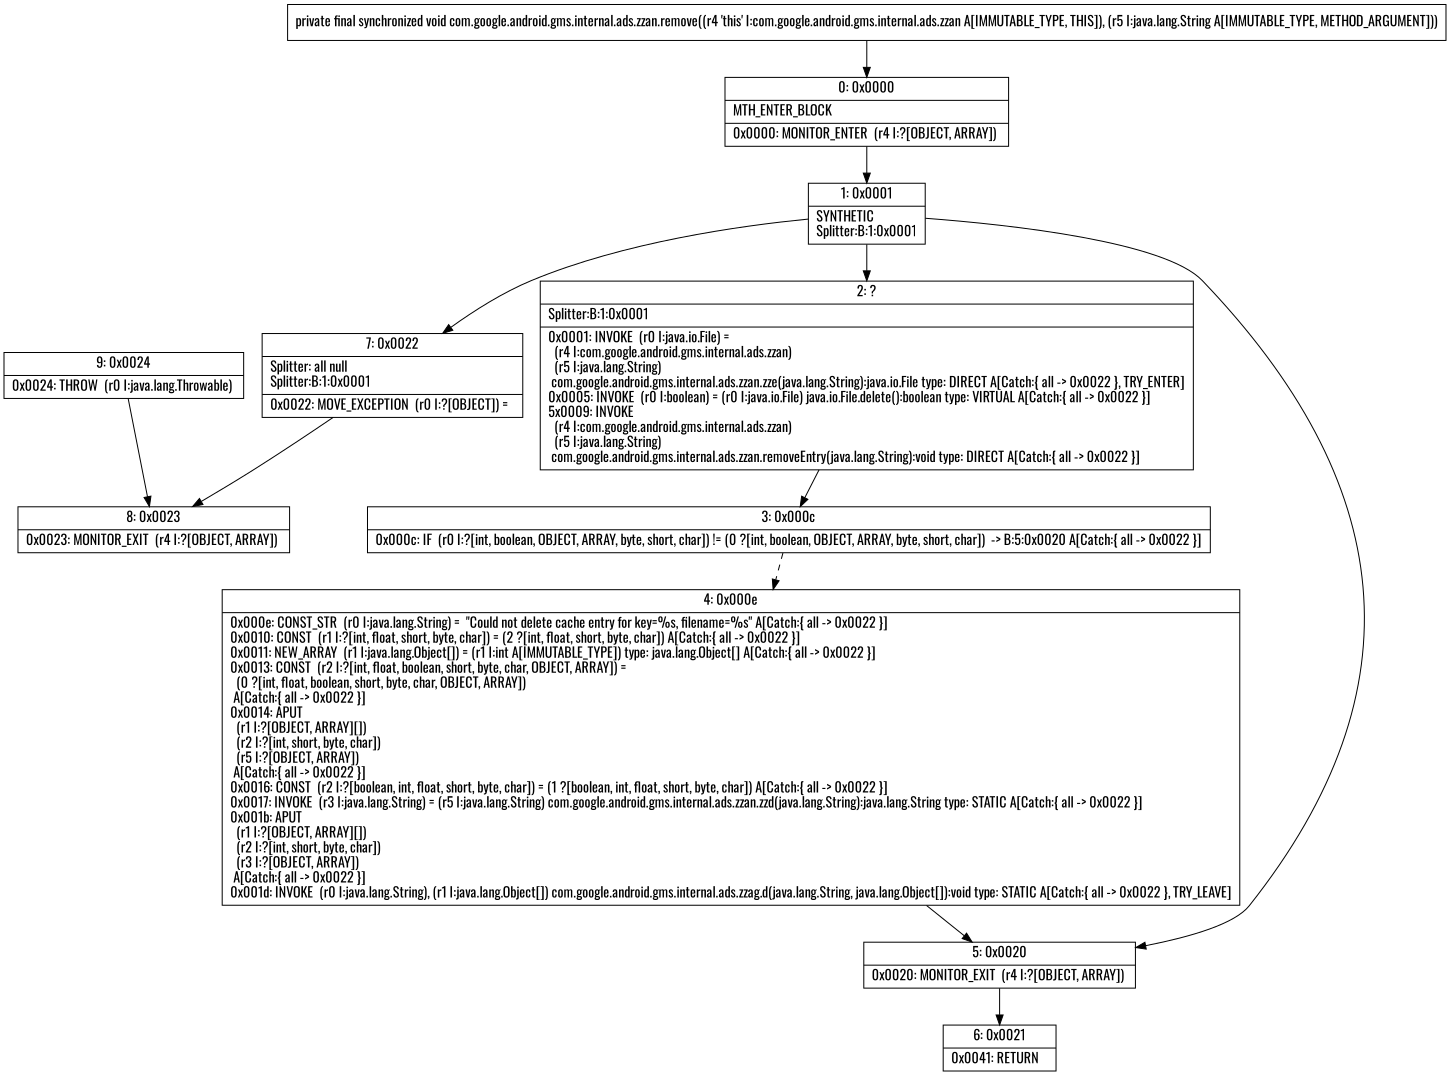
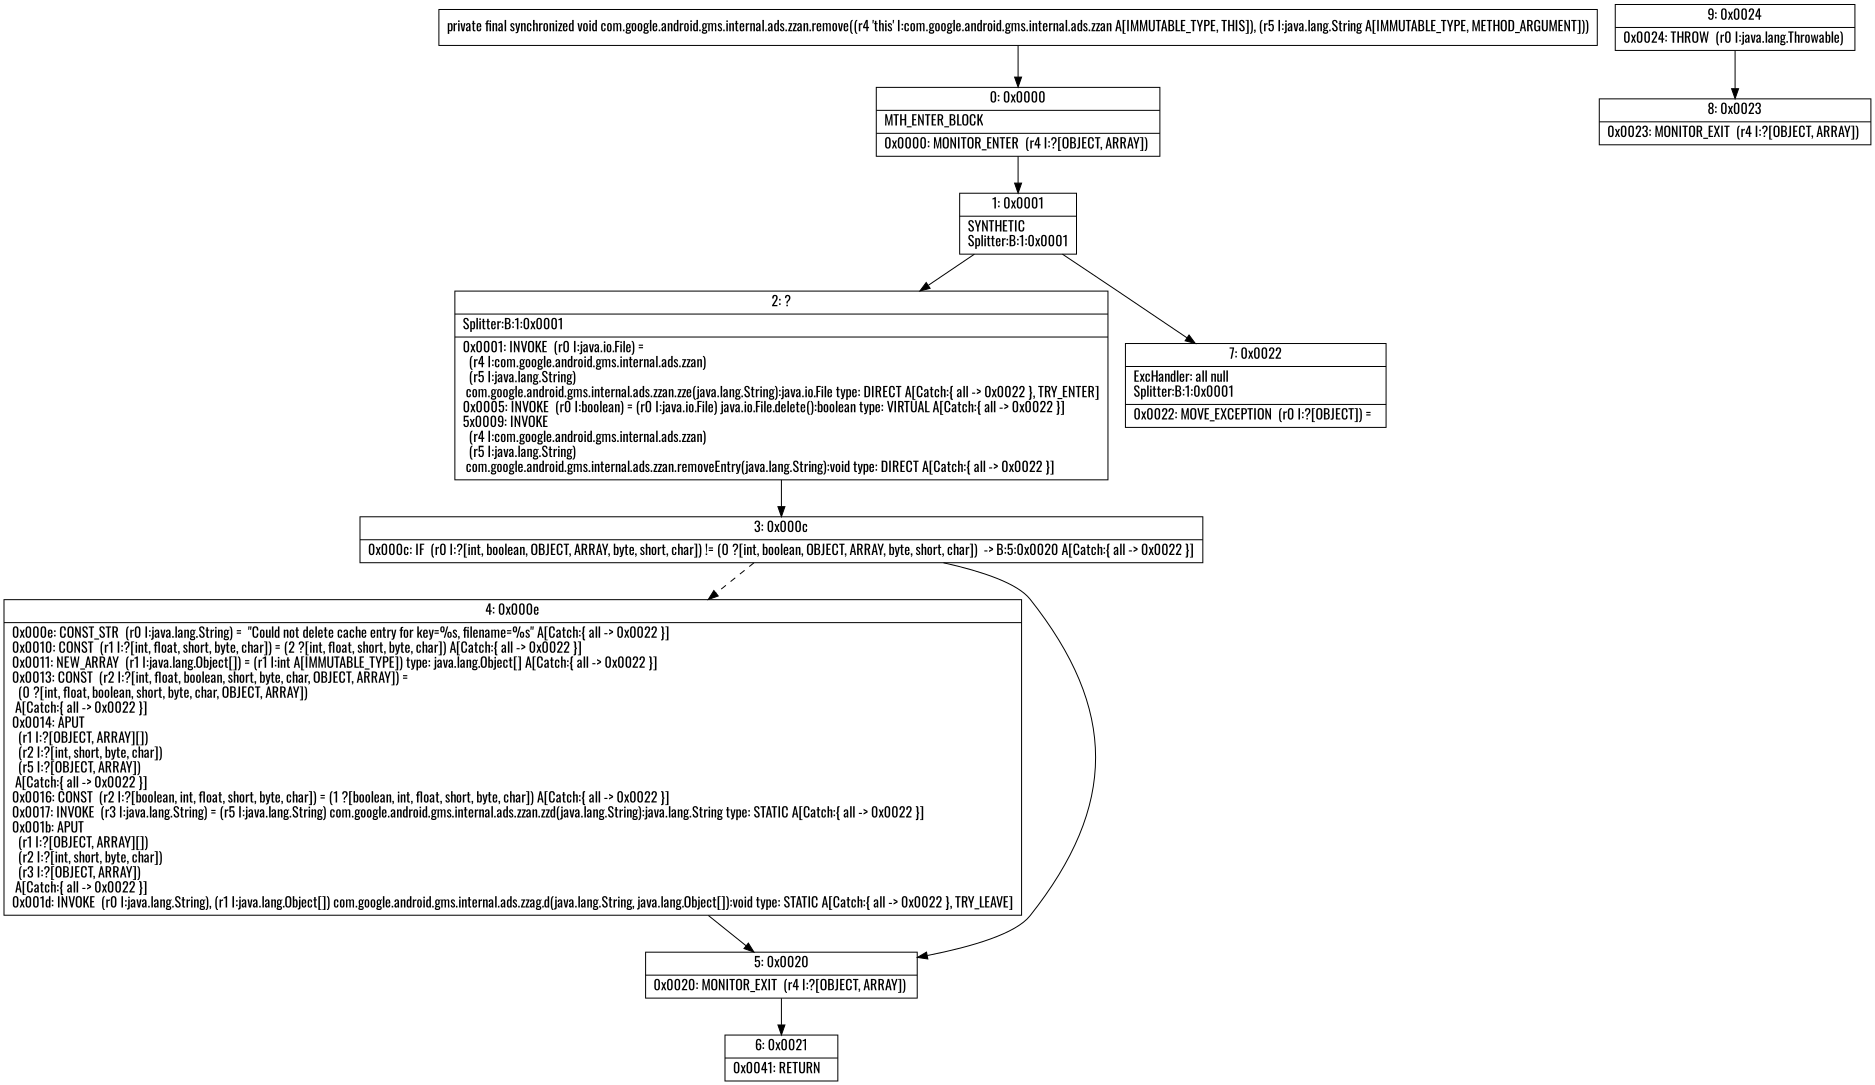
node "7: 0x0022": text "Splitter: all null" -> "ExcHandler: all null"
edge "7: 0x0022" -> "8: 0x0023": removed
edge "1: 0x0001" -> "5: 0x0020": now "3: 0x000c" -> "5: 0x0020"
